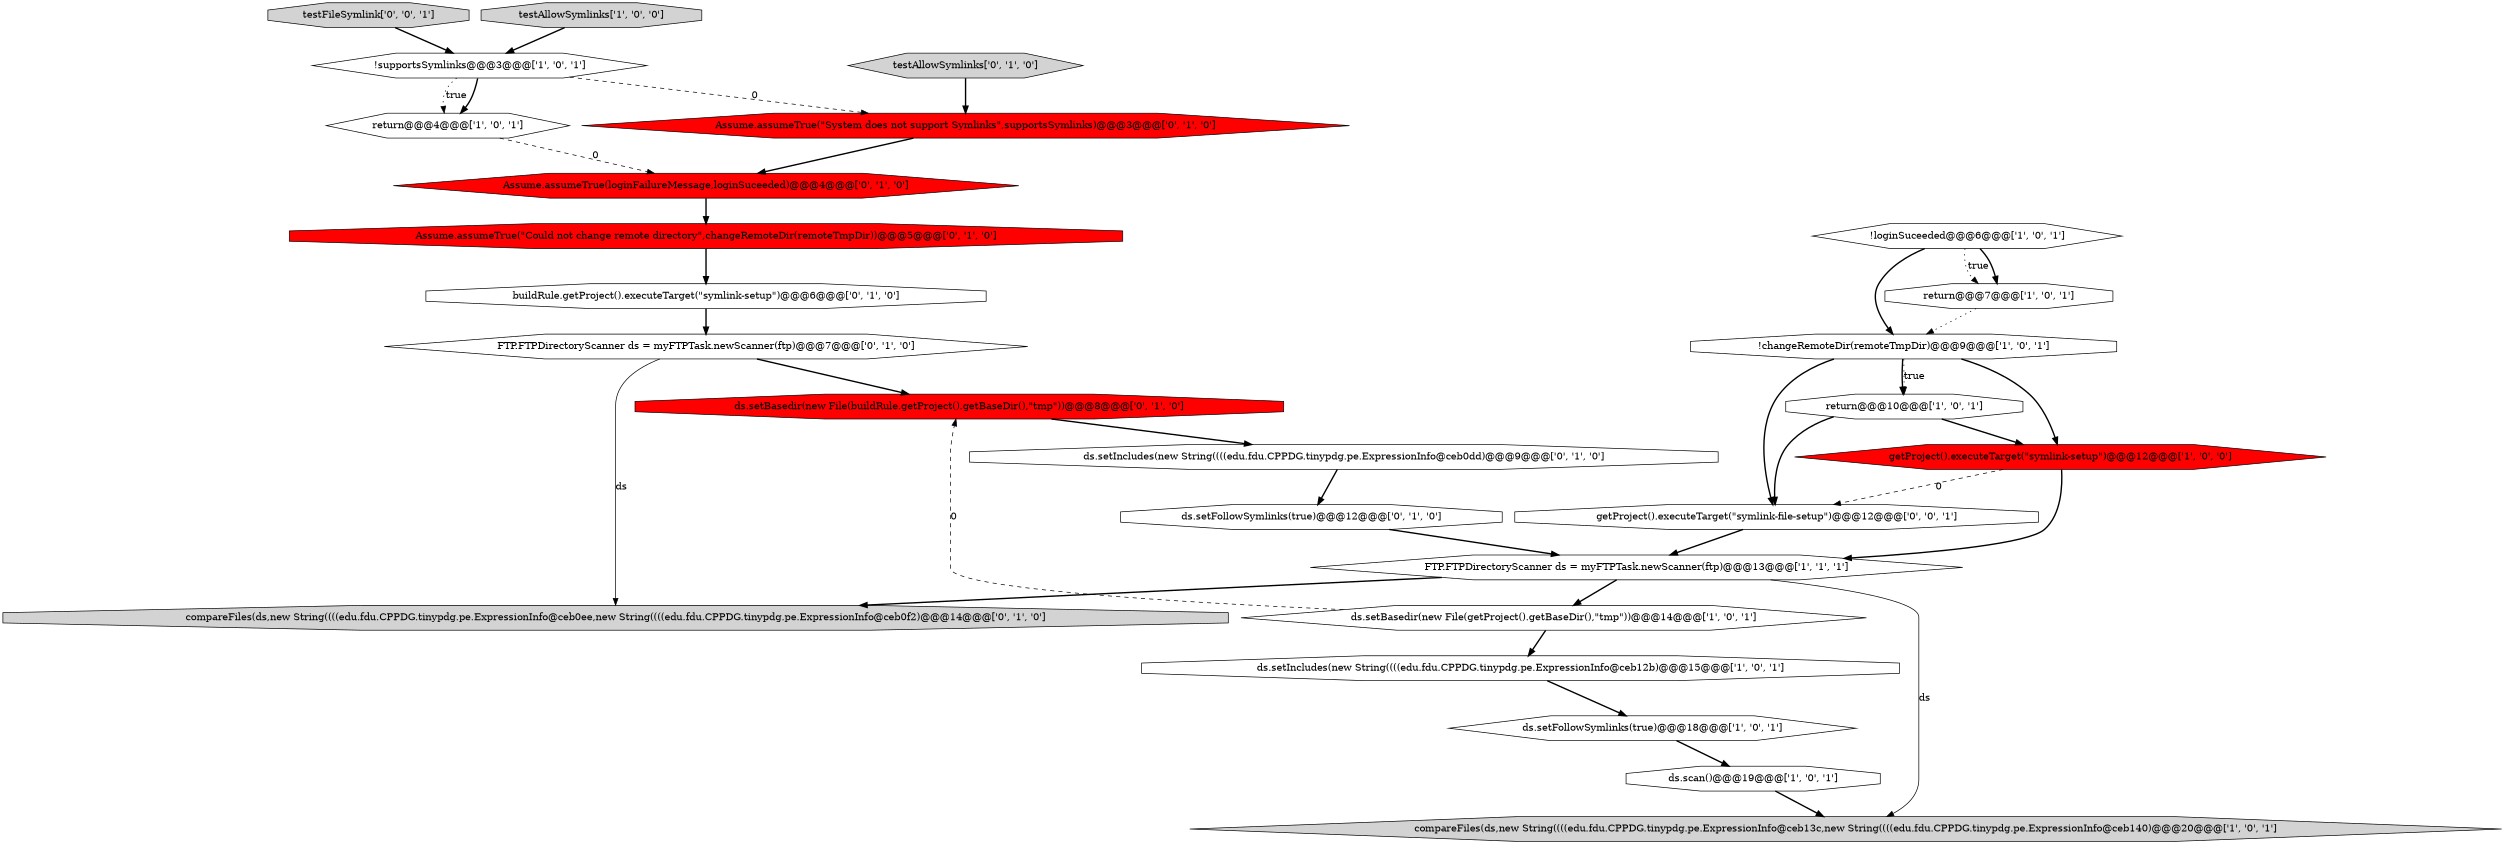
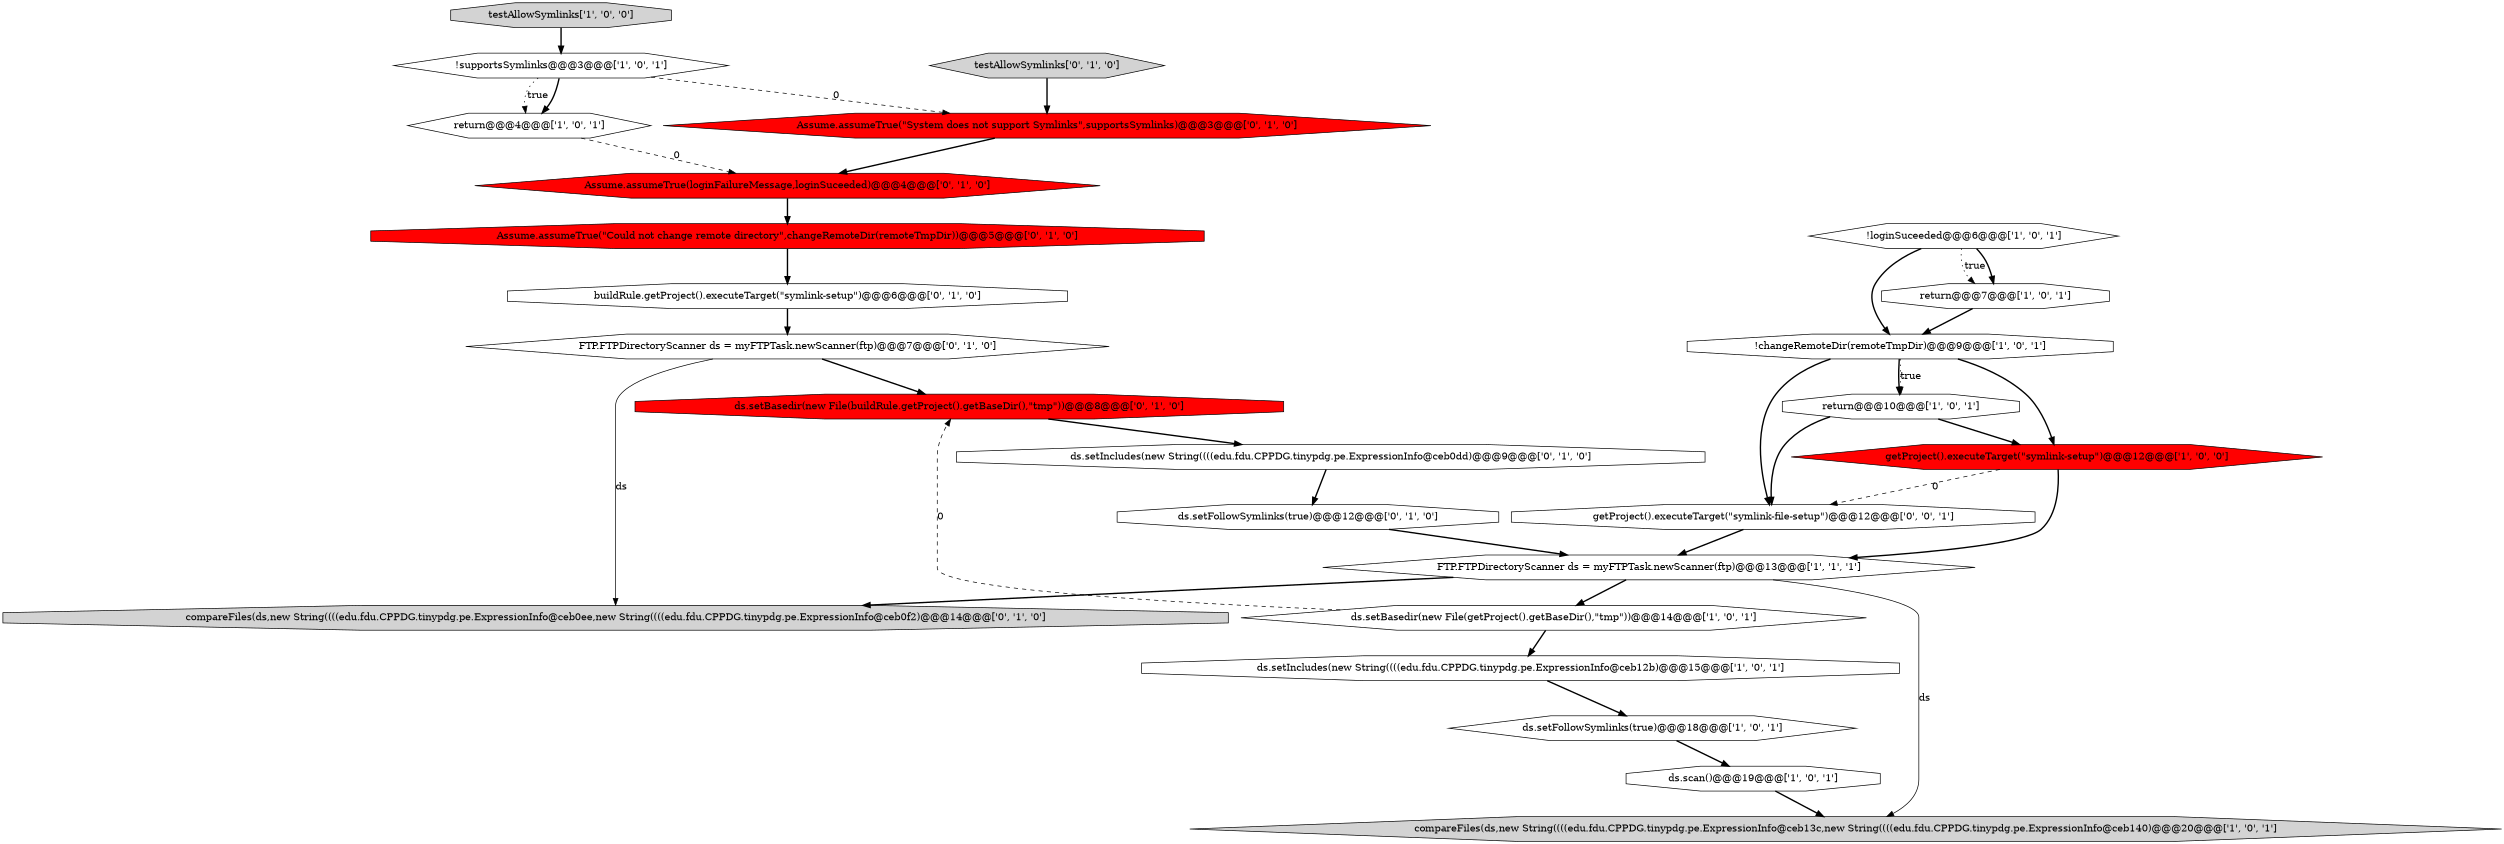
node "testFileSymlink['0', '0', '1']": removed
edge "return@@@7@@@['1', '0', '1']" -> "!changeRemoteDir(remoteTmpDir)@@@9@@@['1', '0', '1']": style dotted -> bold
